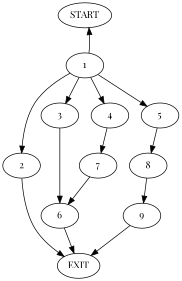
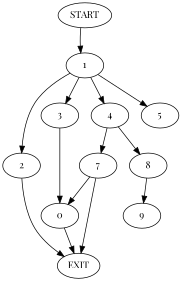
edge "1" -> "START": reversed
edge "5" -> "8": now "4" -> "8"
node "6": label "6" -> "0"
edge "9" -> "EXIT": now "7" -> "EXIT"
